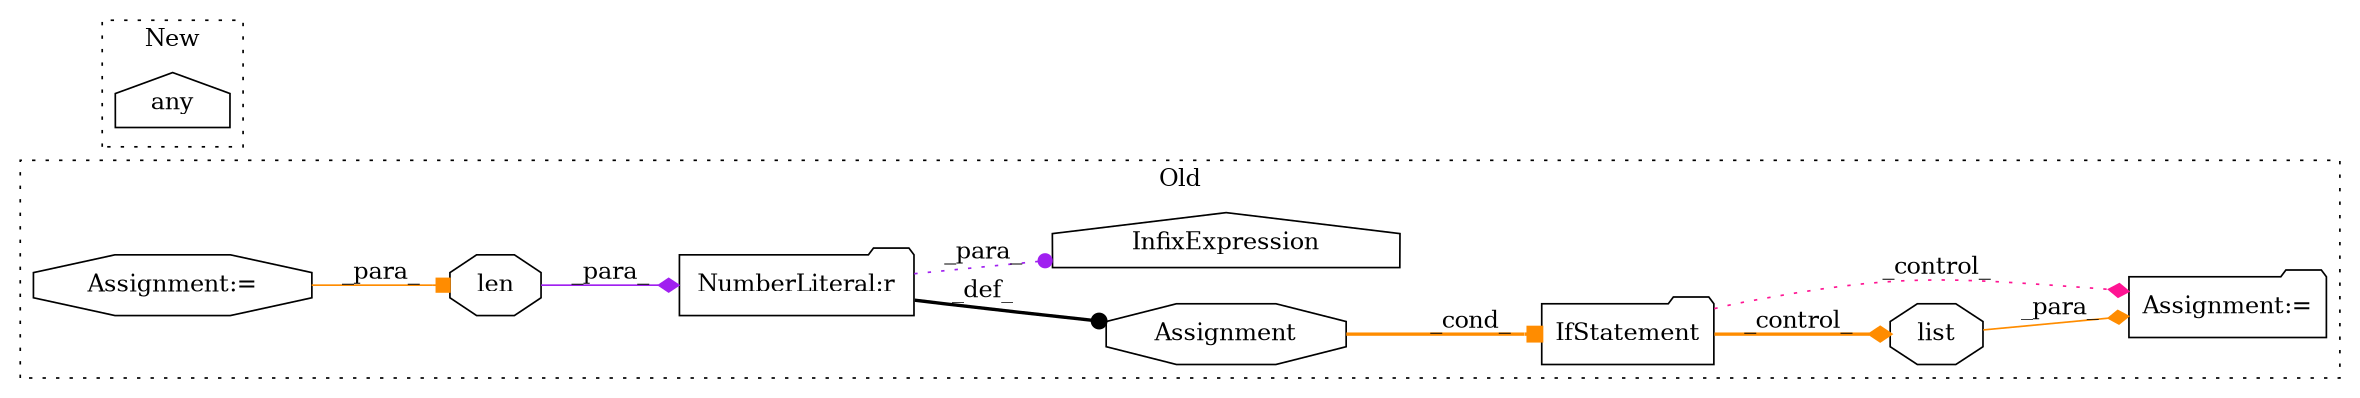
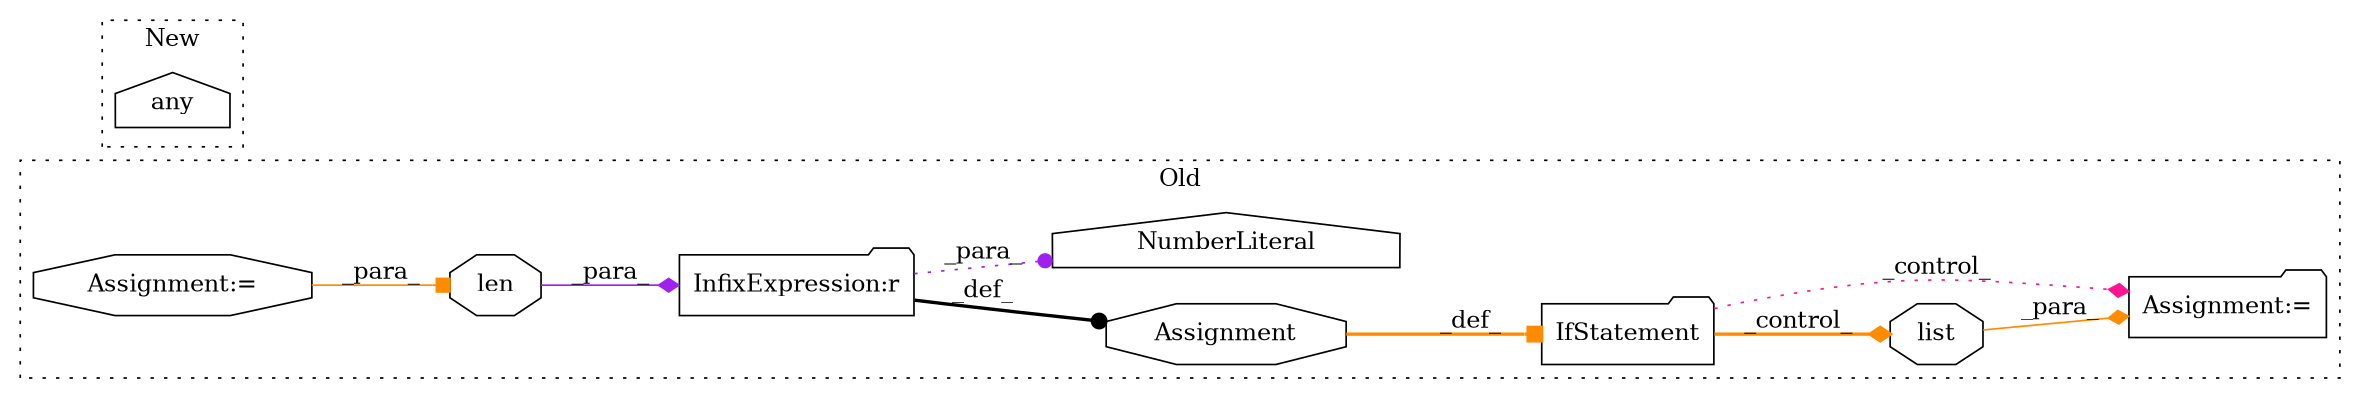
node "InfixExpression": label "InfixExpression" -> "NumberLiteral"
node "NumberLiteral:r": label "NumberLiteral:r" -> "InfixExpression:r"
edge "Assignment" -> "IfStatement": label "_cond_" -> "_def_"
